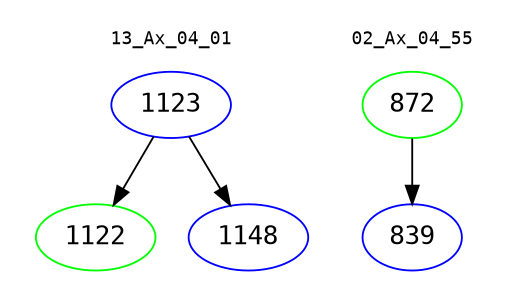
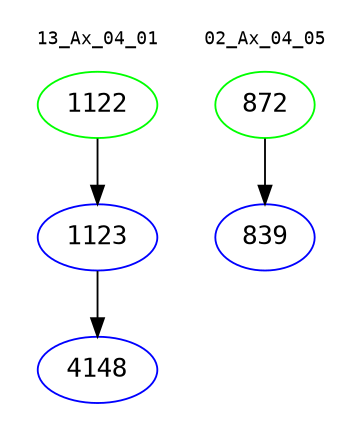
cluster "02_Ax_04_55": label "02_Ax_04_55" -> "02_Ax_04_05"
edge "1123" -> "1122": reversed
node "1148": label "1148" -> "4148"
